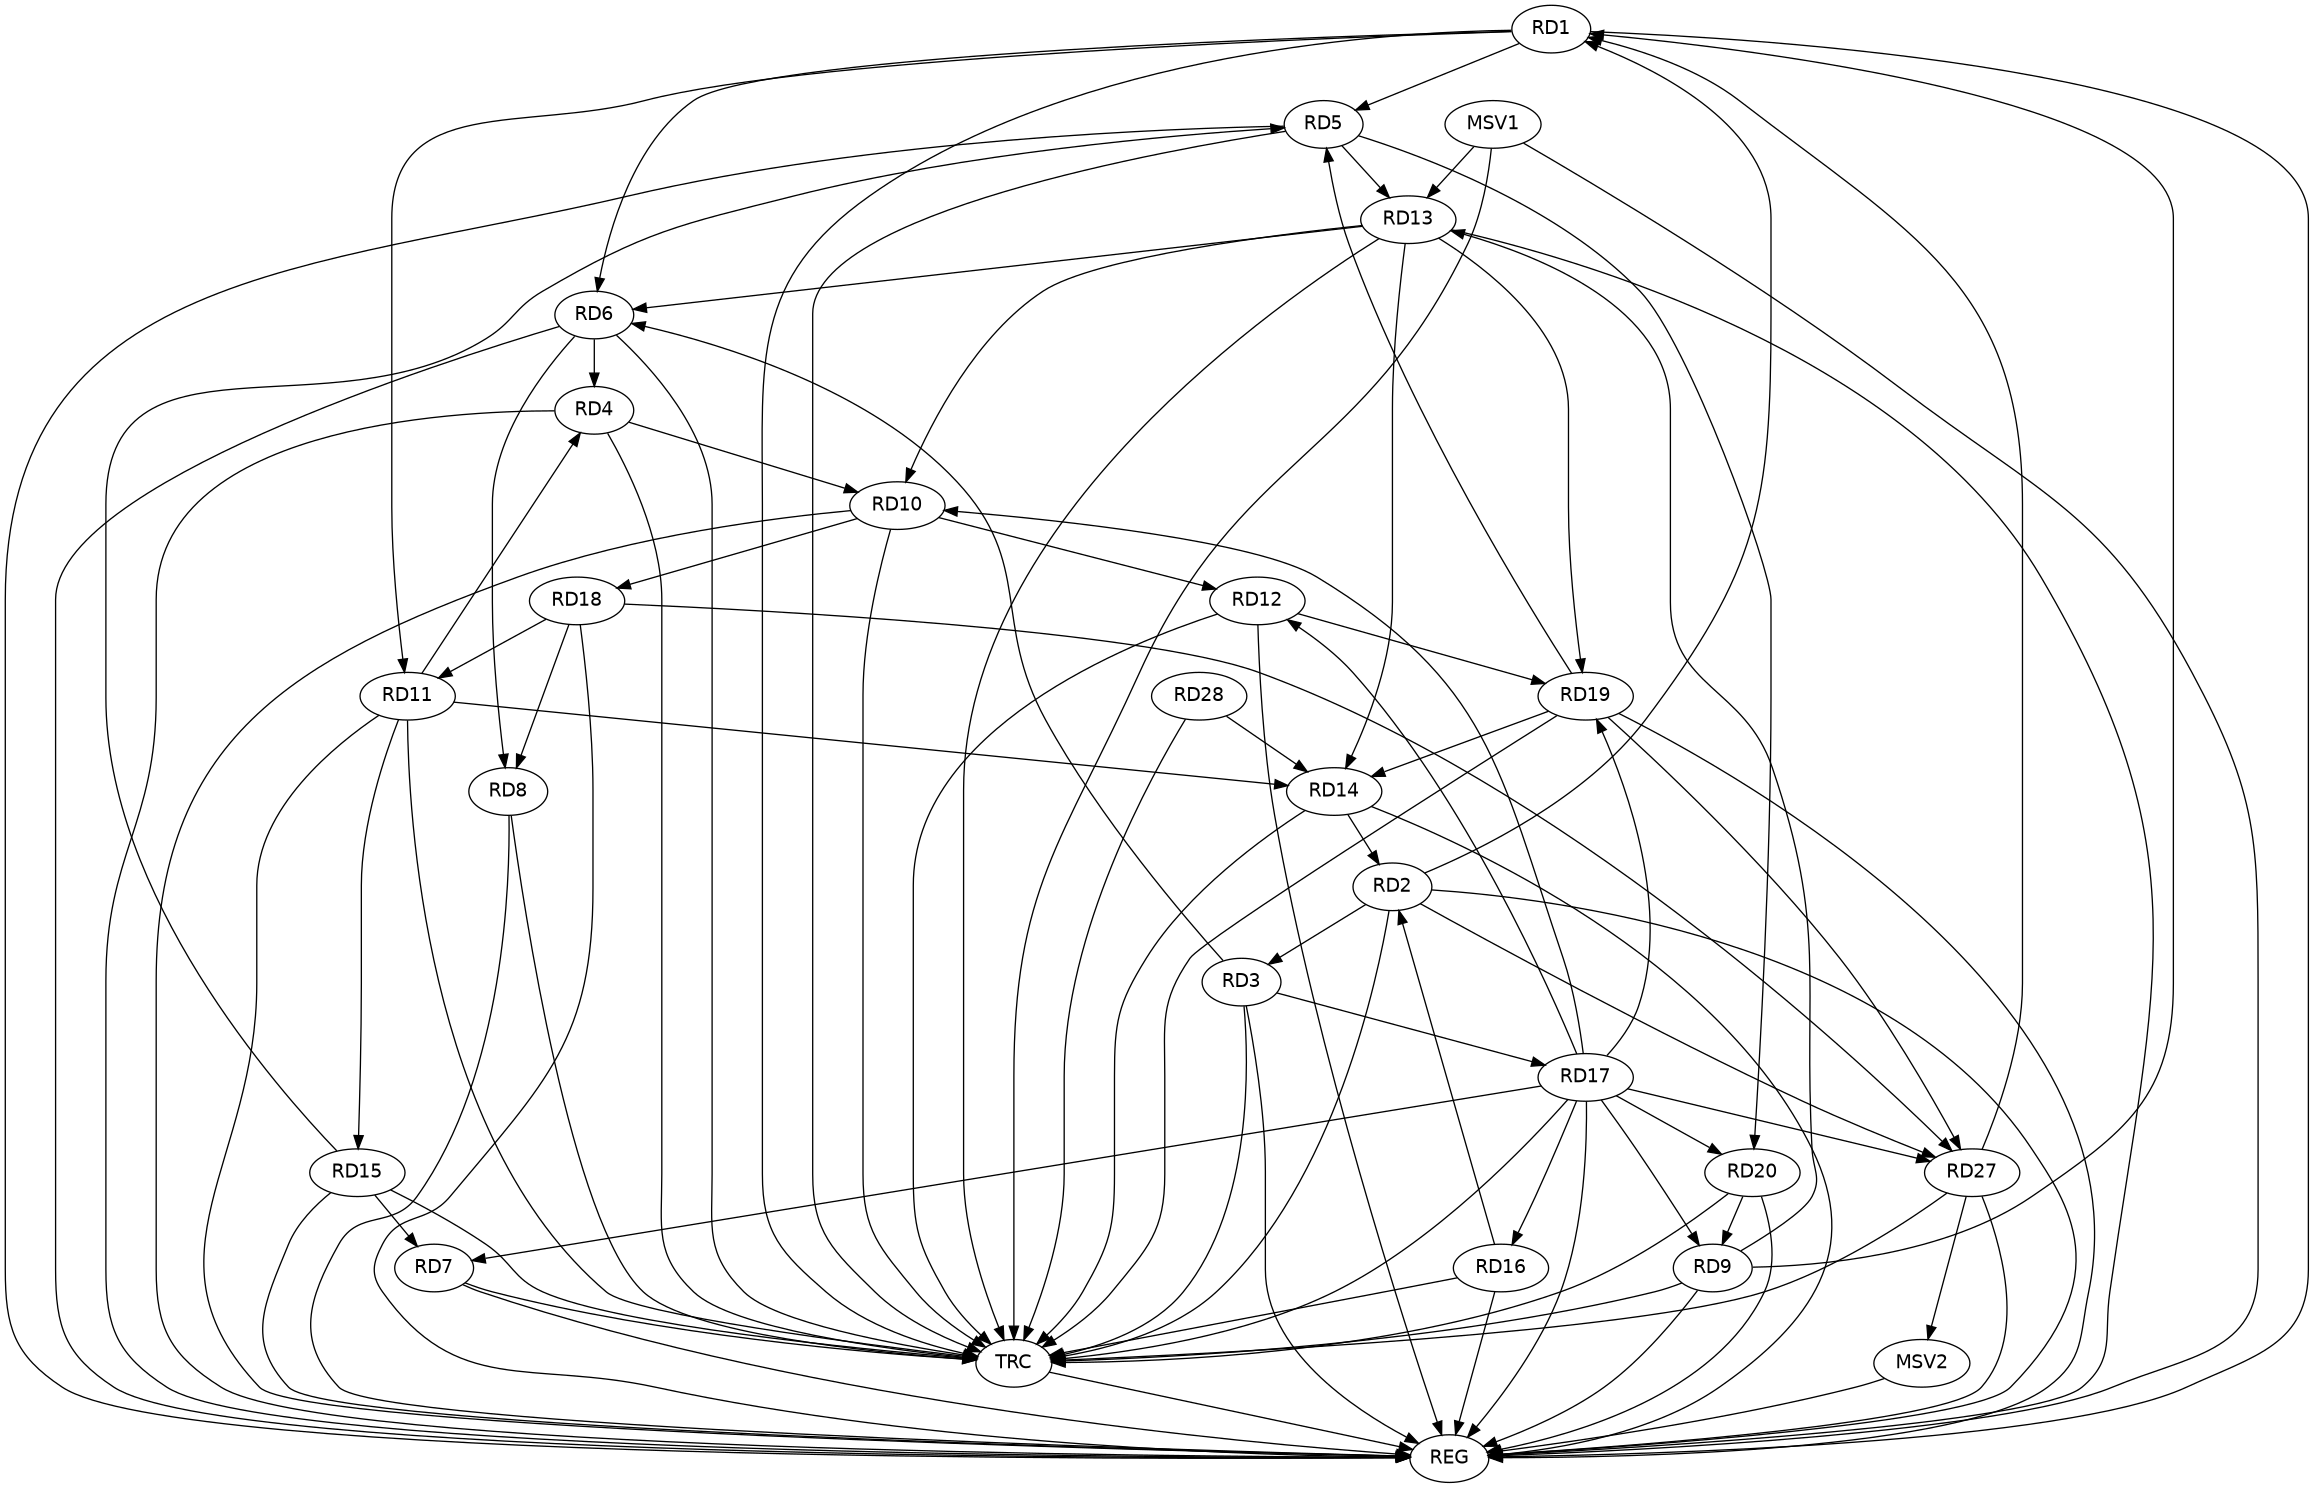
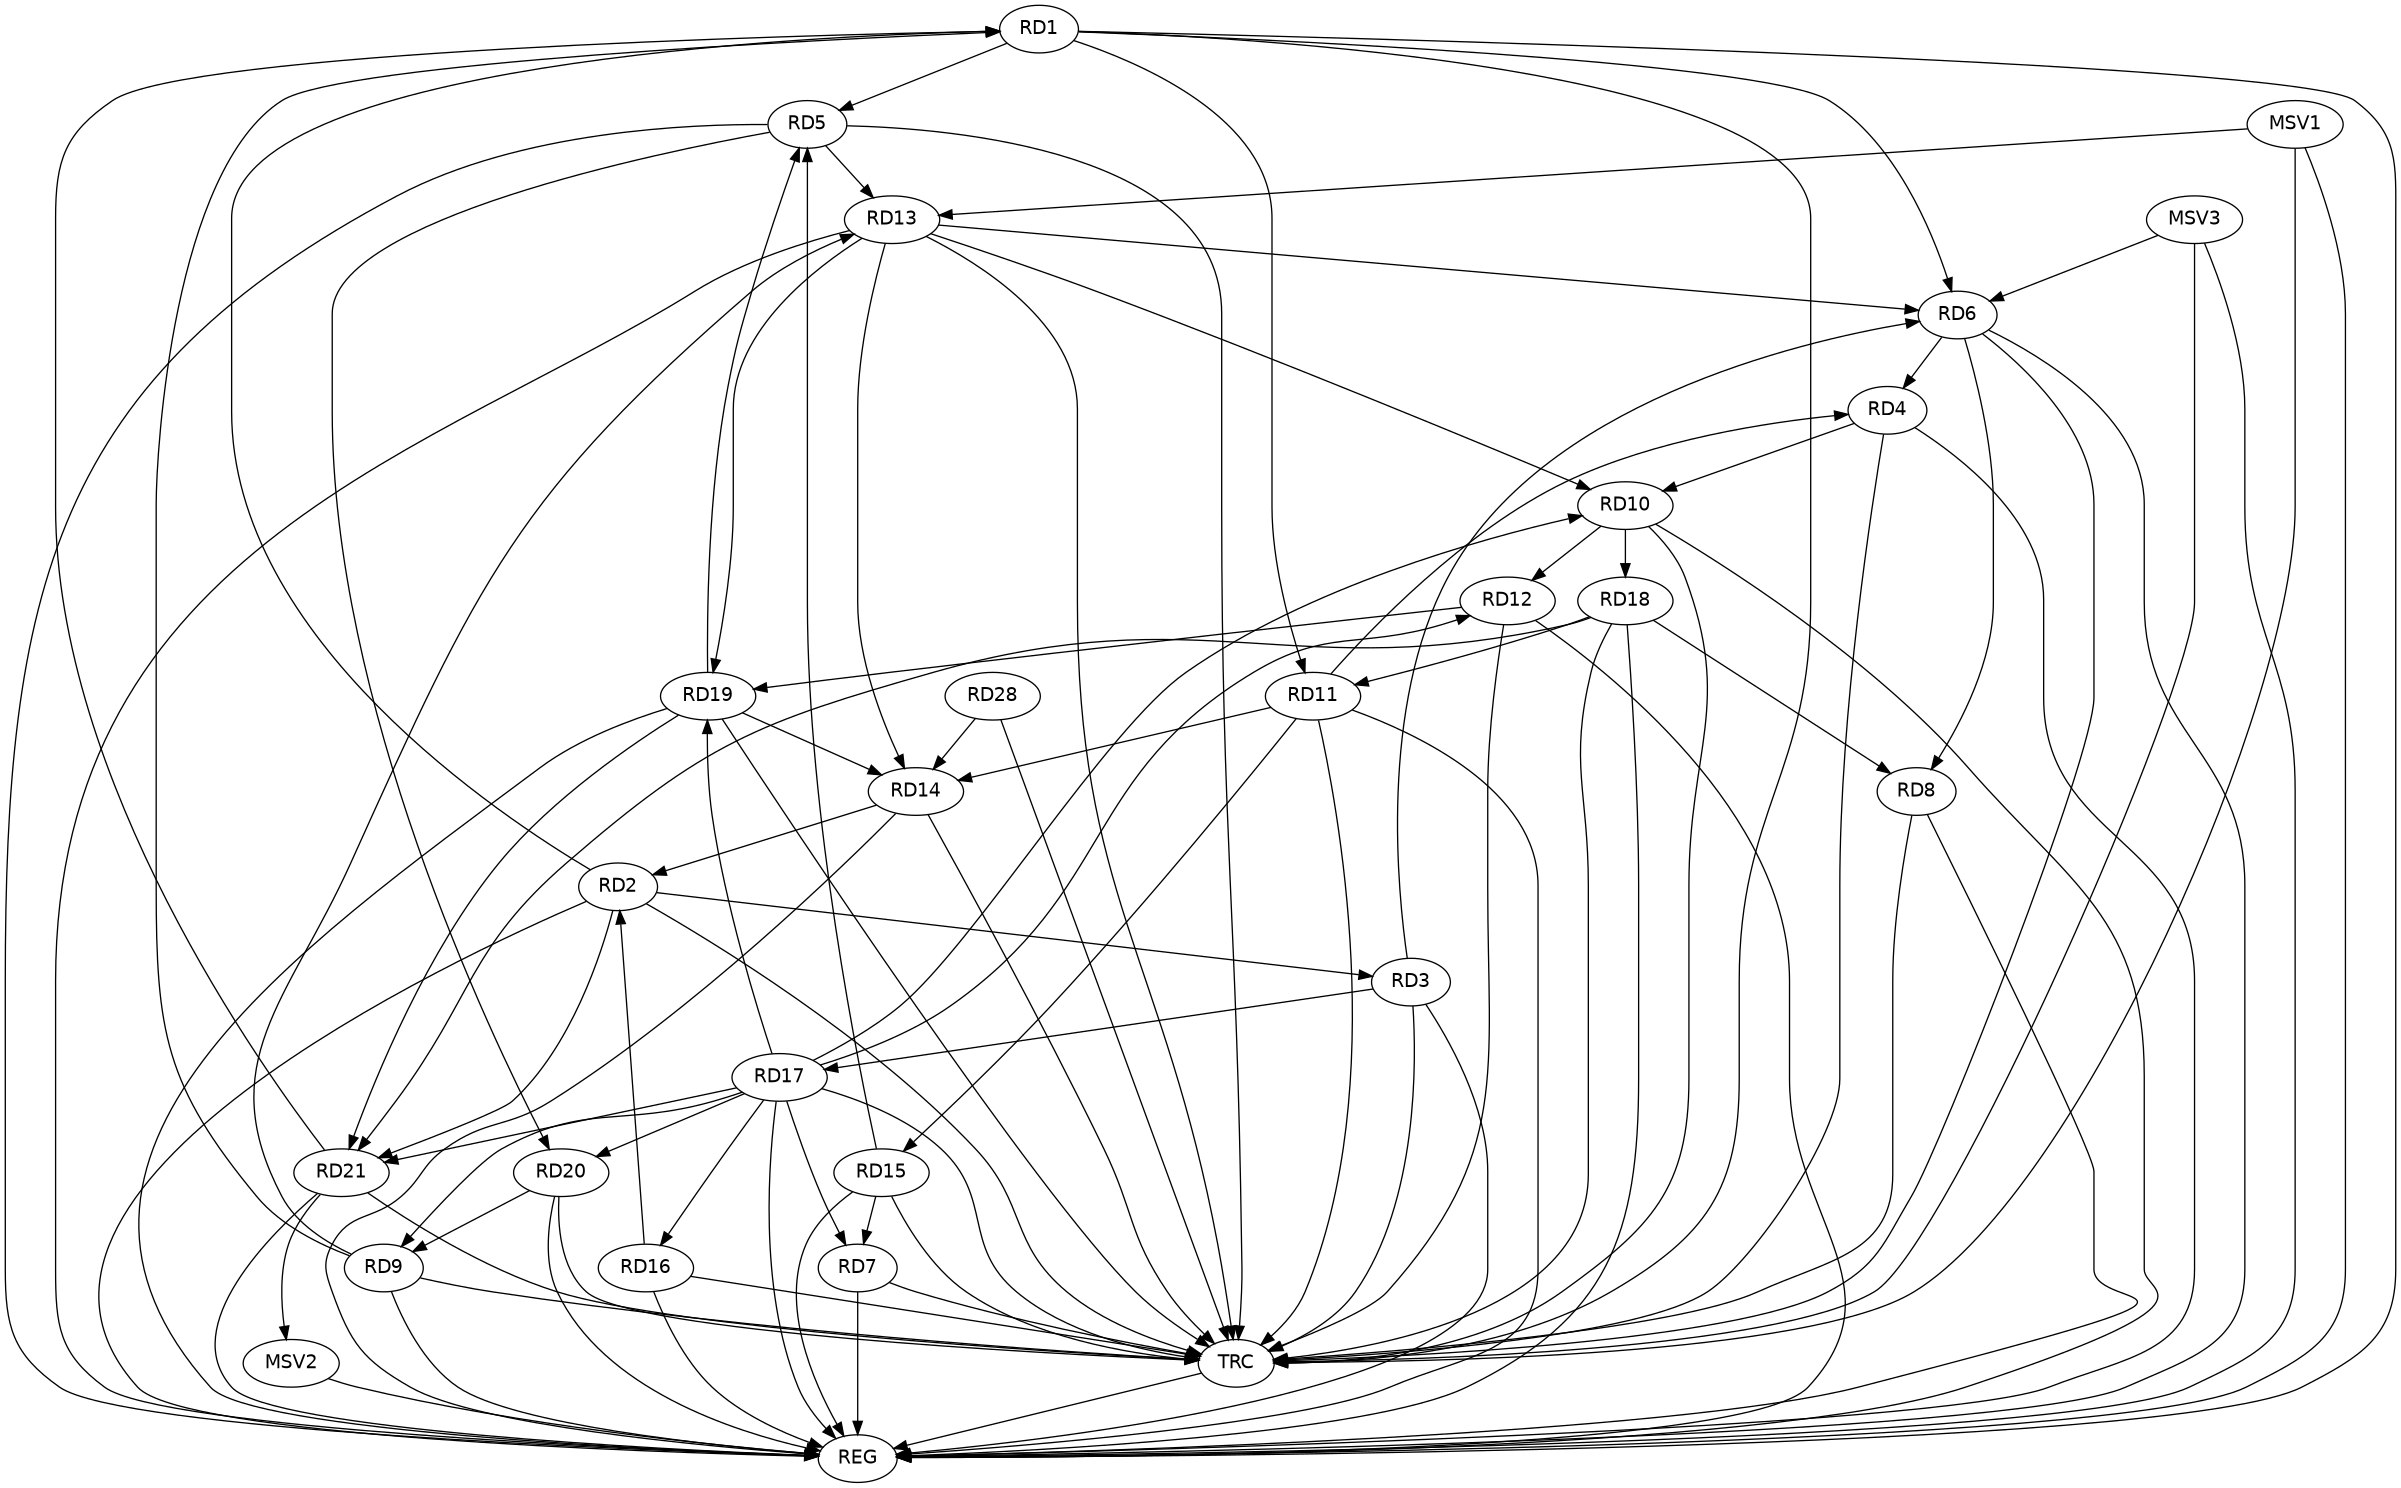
node "MSV3": added
edge "RD18" -> "TRC": added
node "RD27": label "RD27" -> "RD21"
